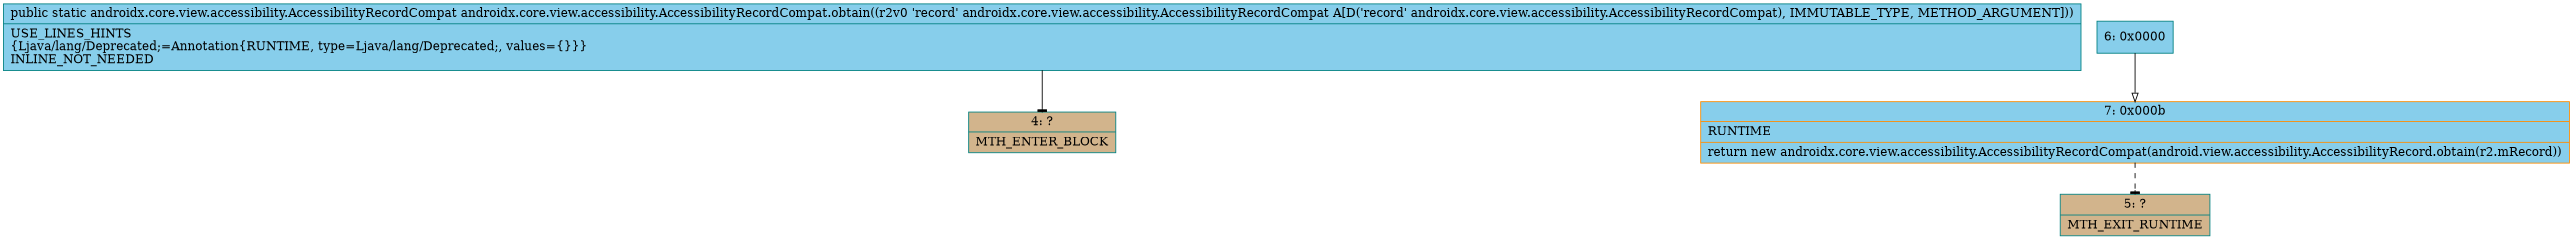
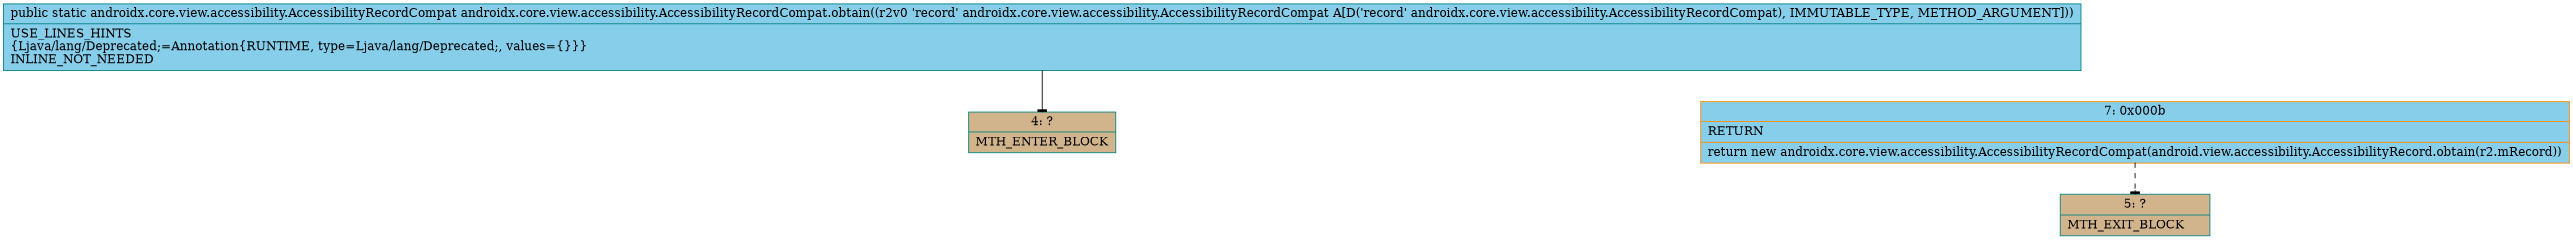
node "6: 0x0000": removed
node "7: 0x000b": text "RUNTIME" -> "RETURN"
node "5: ?": text "MTH_EXIT_RUNTIME" -> "MTH_EXIT_BLOCK"
